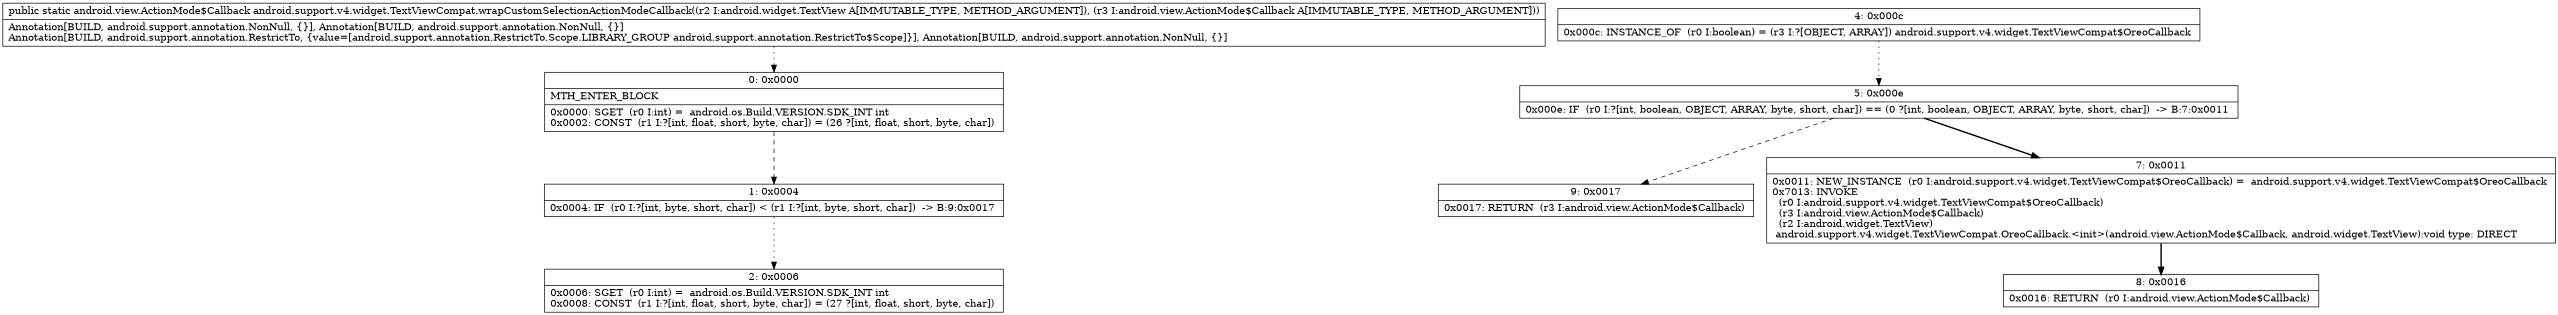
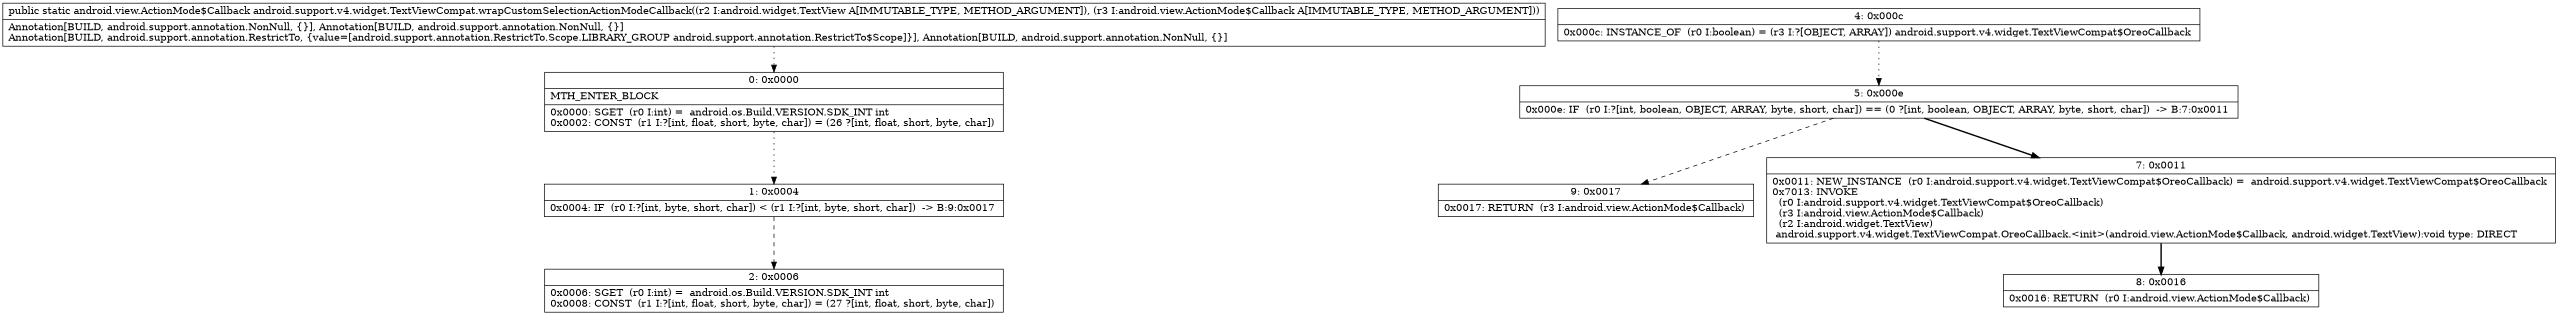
edge "0: 0x0000" -> "1: 0x0004": style dashed -> dotted
edge "1: 0x0004" -> "2: 0x0006": style dotted -> dashed
